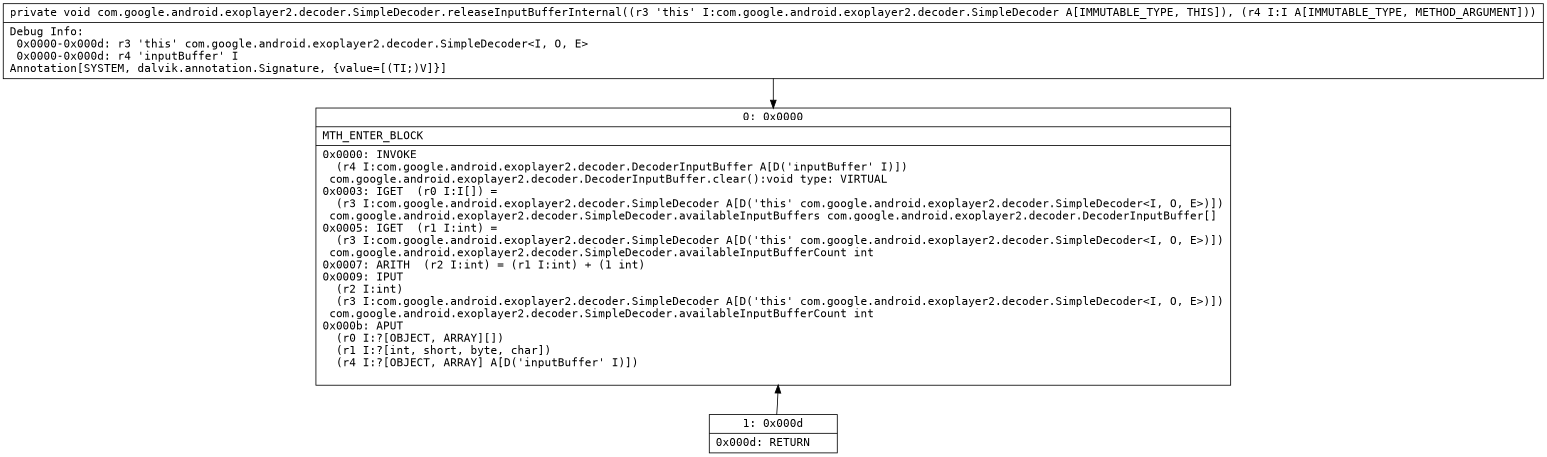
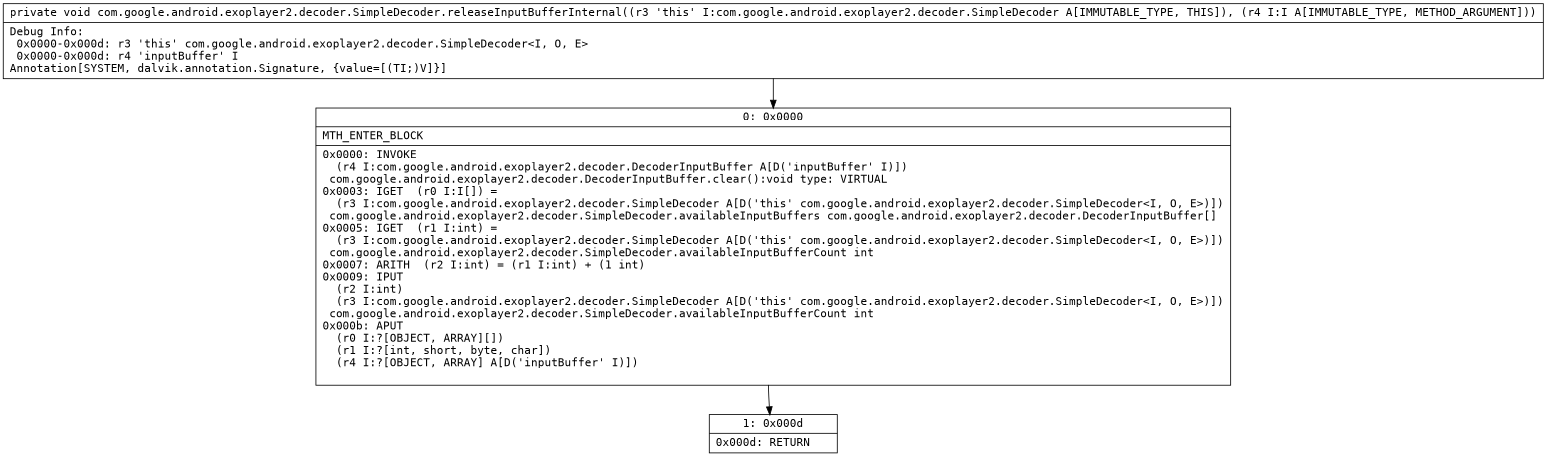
edge "1: 0x000d" -> "0: 0x0000": reversed
